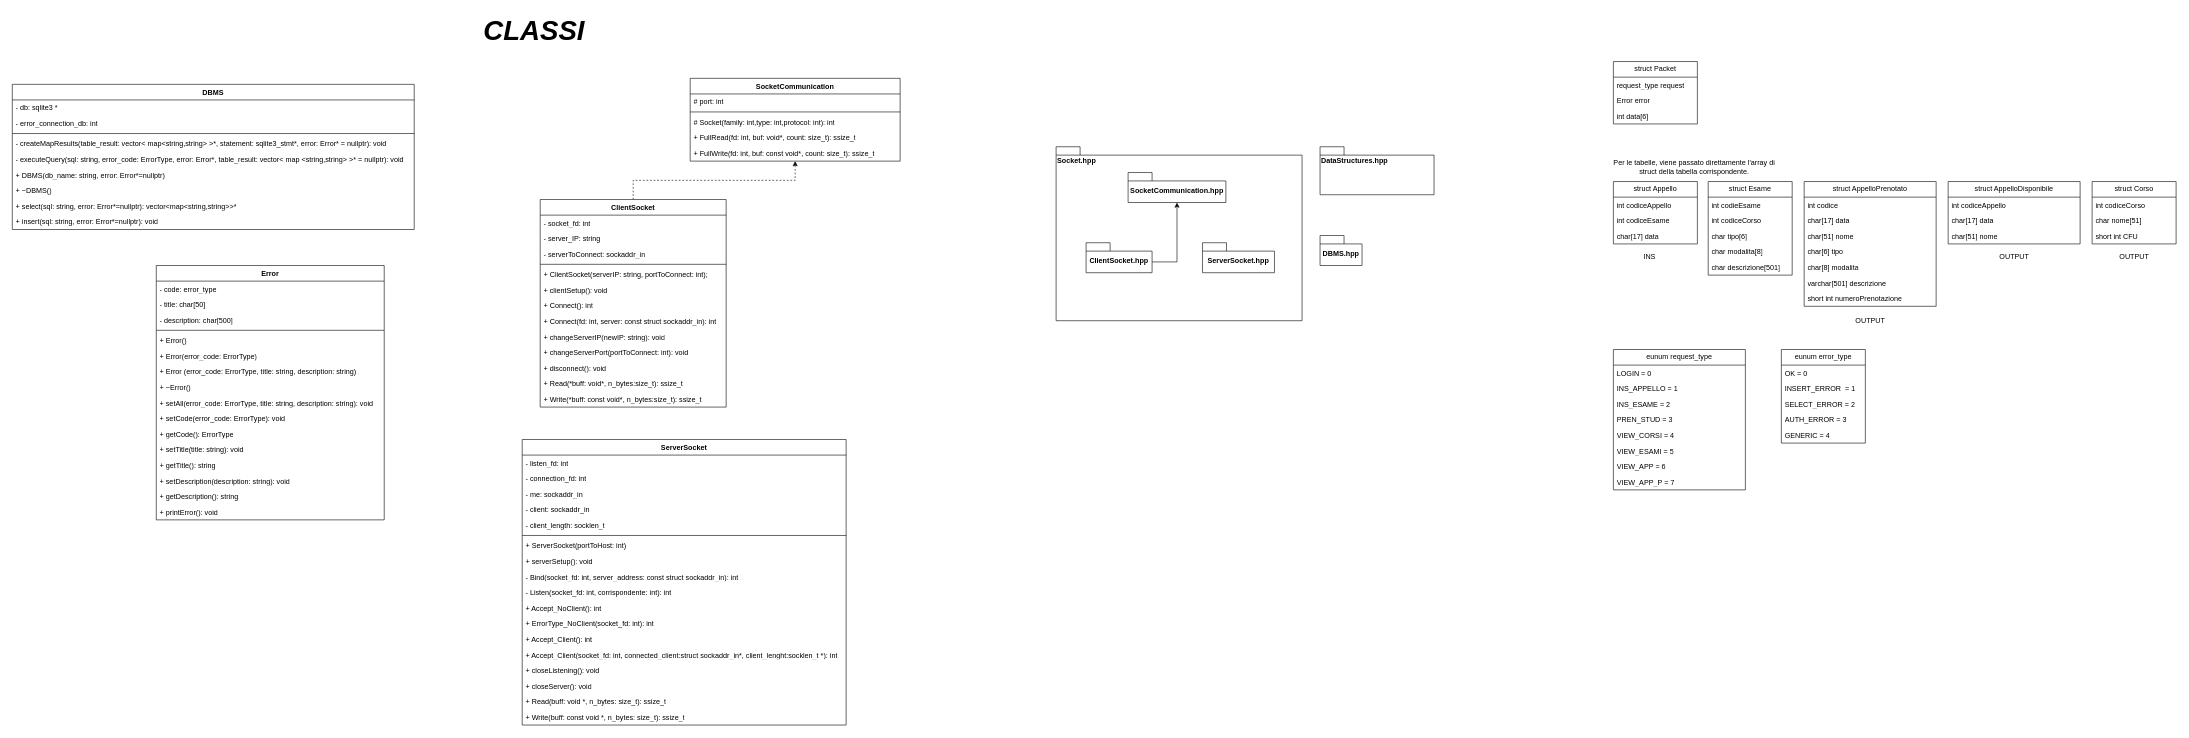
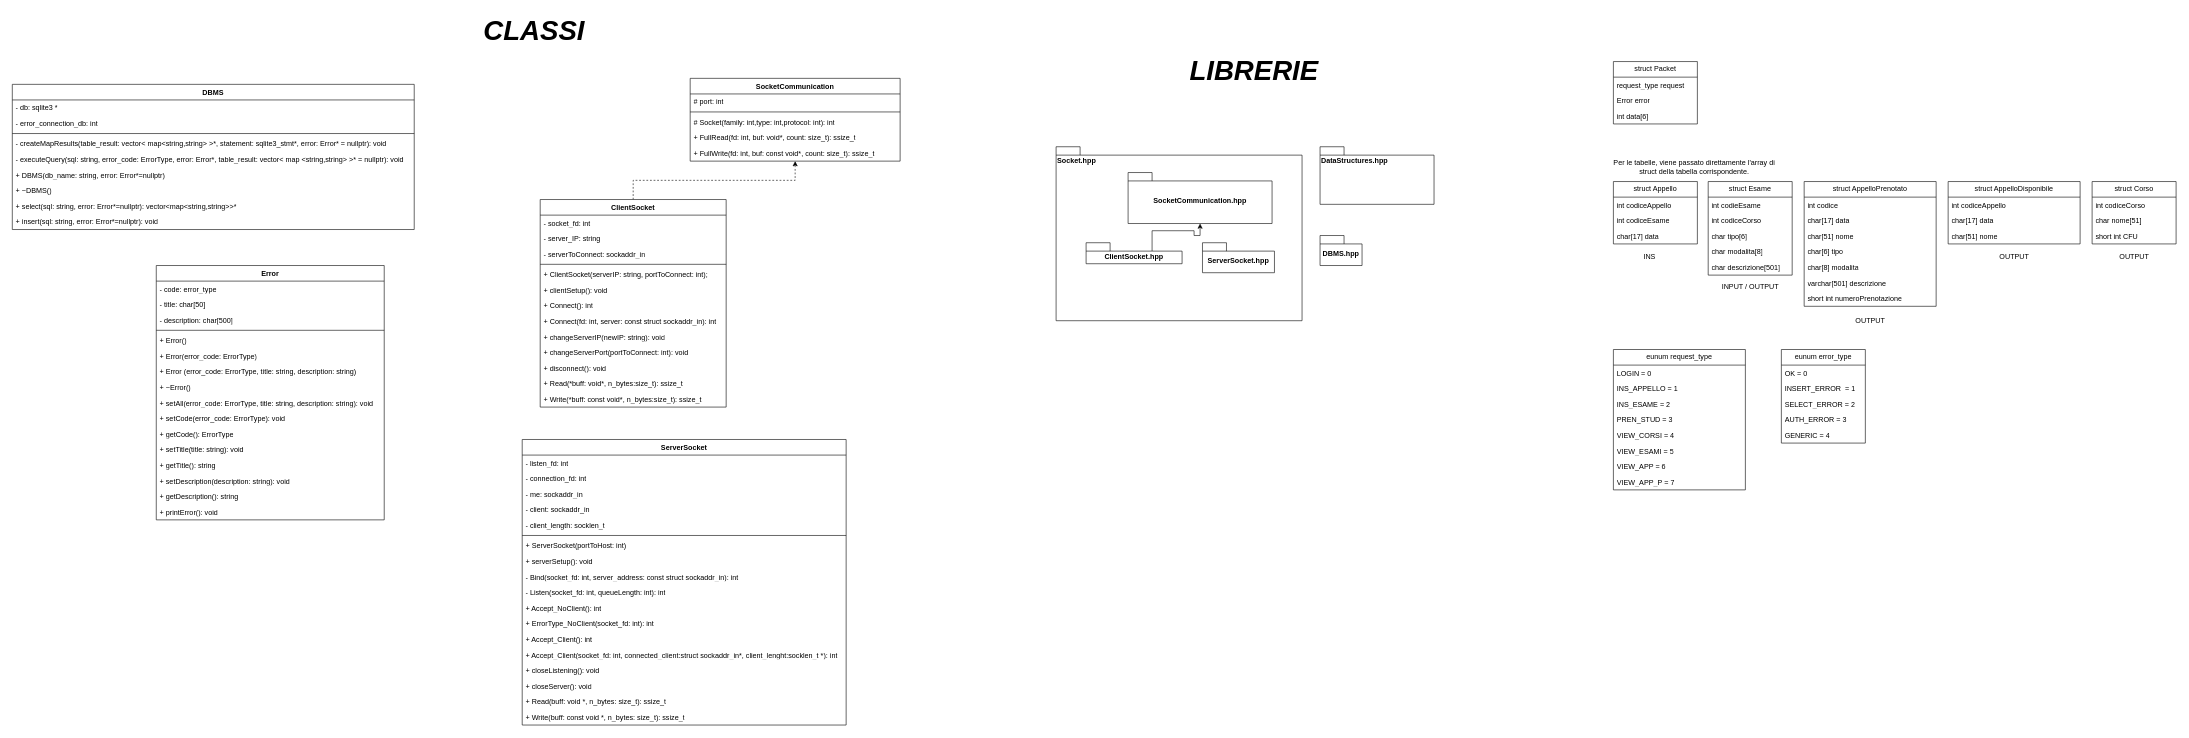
node "LIBRERIE": added
node "DataStructures.hpp": size 114x48 -> 114x58
node "SocketCommunication.hpp": size 98x30 -> 144x51
node "ClientSocket.hpp": size 66x30 -> 96x21
node "INPUT / OUTPUT": added
node "- Listen(socket_fd: int, corrispondente: int): int": label "- Listen(socket_fd: int, corrispondente: int): int" -> "- Listen(socket_fd: int, queueLength: int): int"
